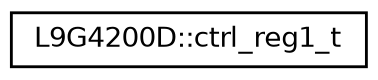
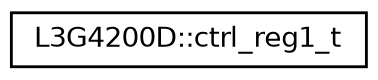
node "L9G4200D::ctrl_reg1_t": label "L9G4200D::ctrl_reg1_t" -> "L3G4200D::ctrl_reg1_t"
